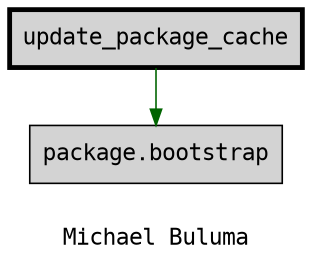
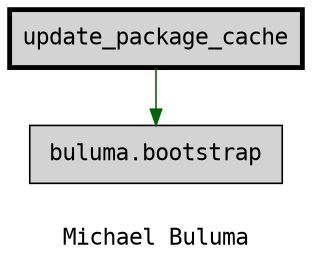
node "package.bootstrap": label "package.bootstrap" -> "buluma.bootstrap"
